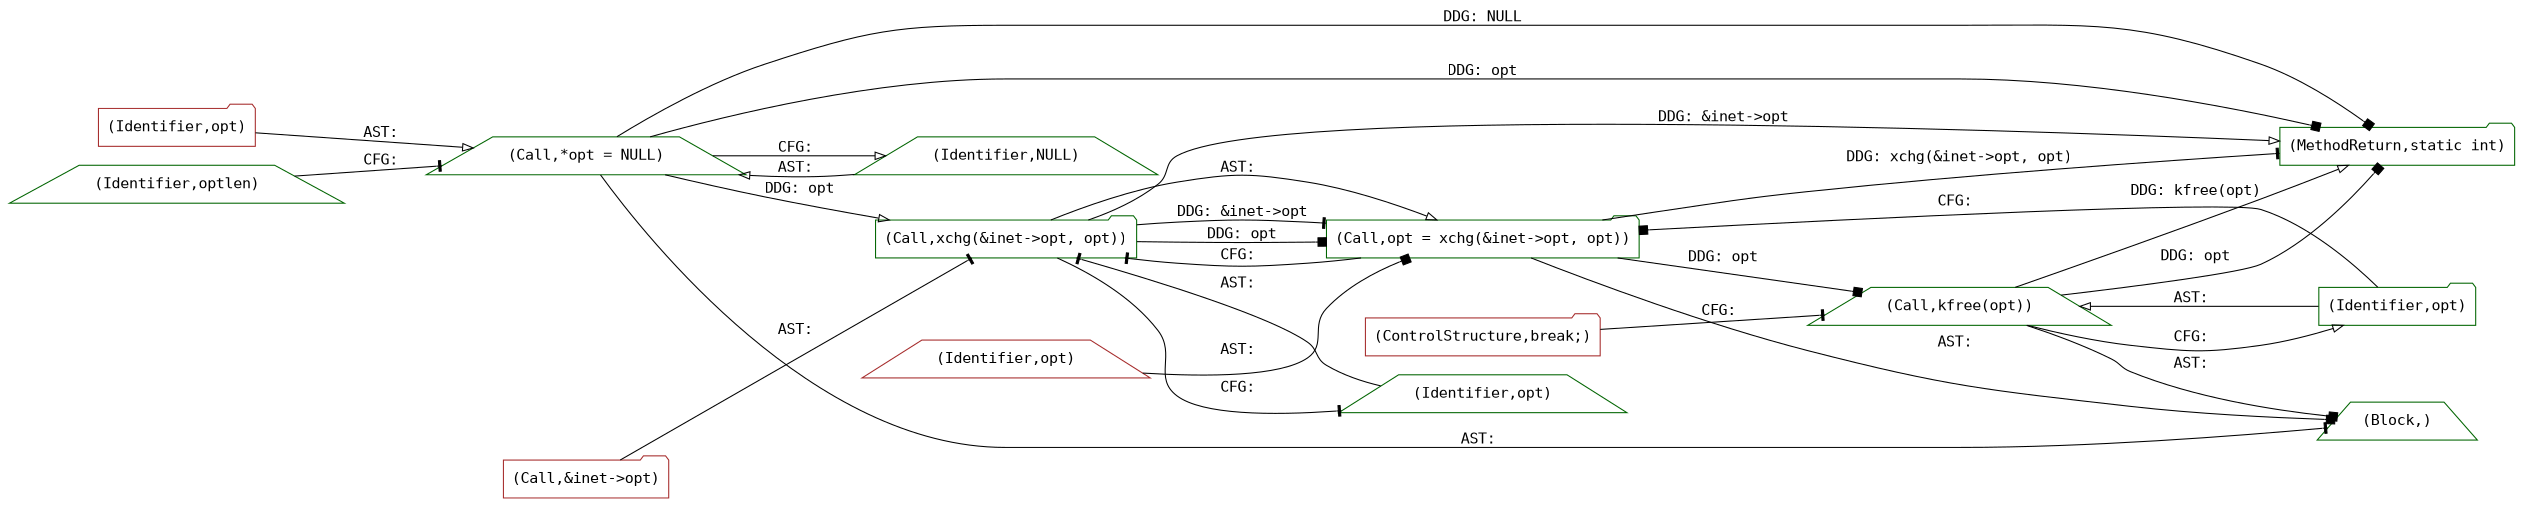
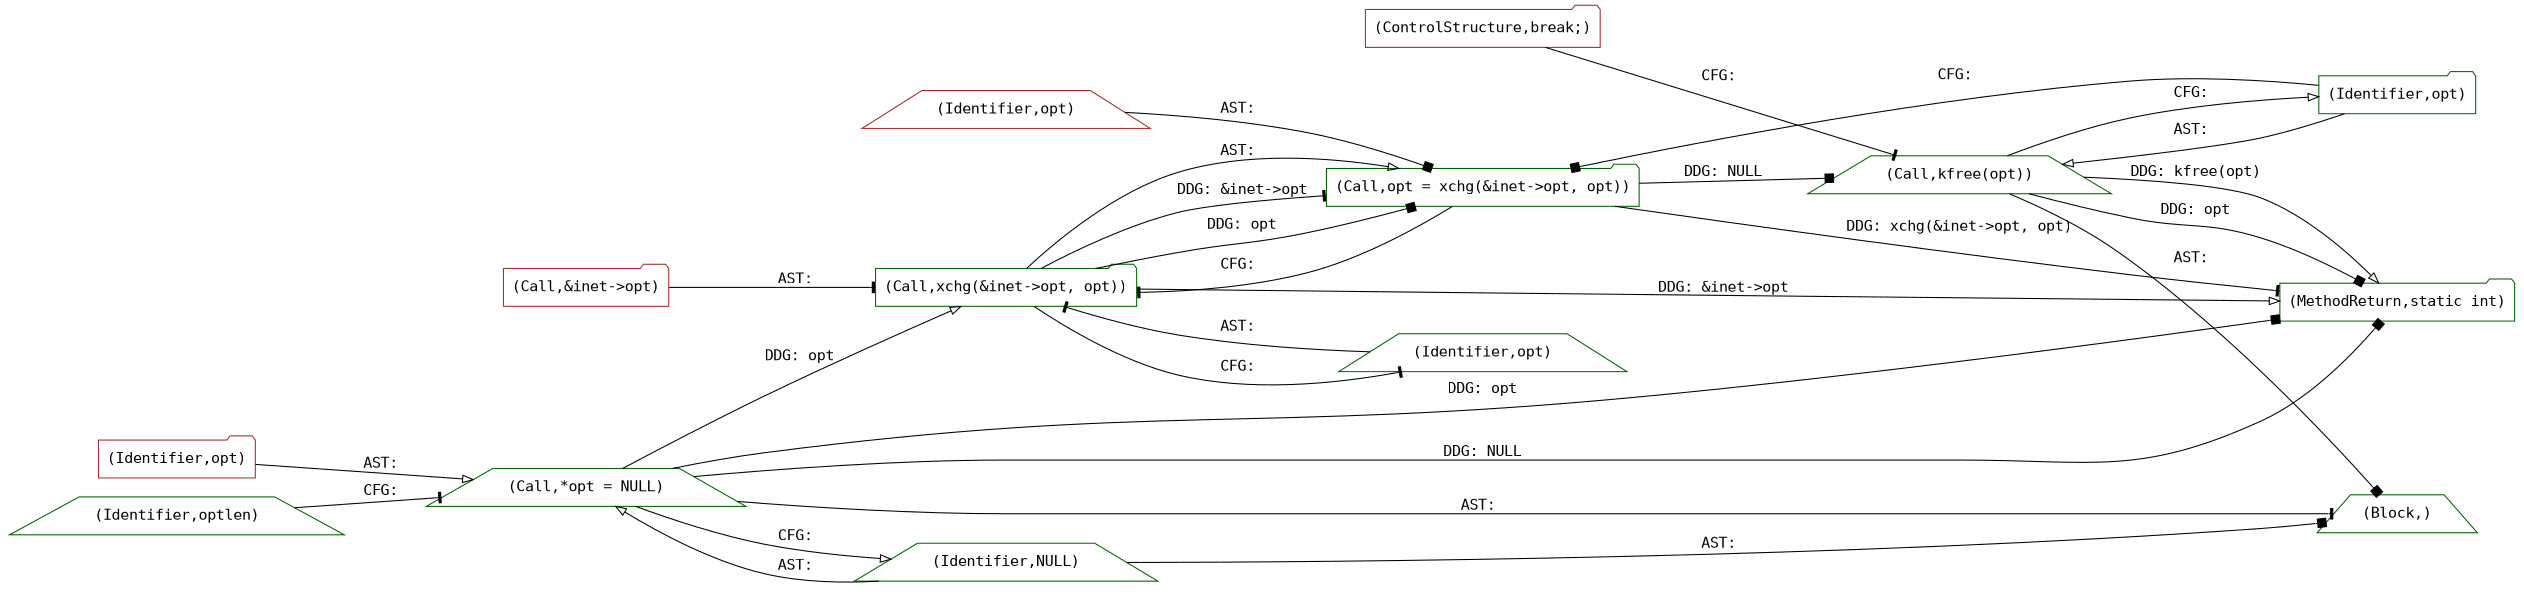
edge "(Call,opt = xchg(&inet->opt, opt))" -> "(Call,kfree(opt))": label "DDG: opt" -> "DDG: NULL"
edge "(Call,opt = xchg(&inet->opt, opt))" -> "(Block,)": now "(Identifier,NULL)" -> "(Block,)"
